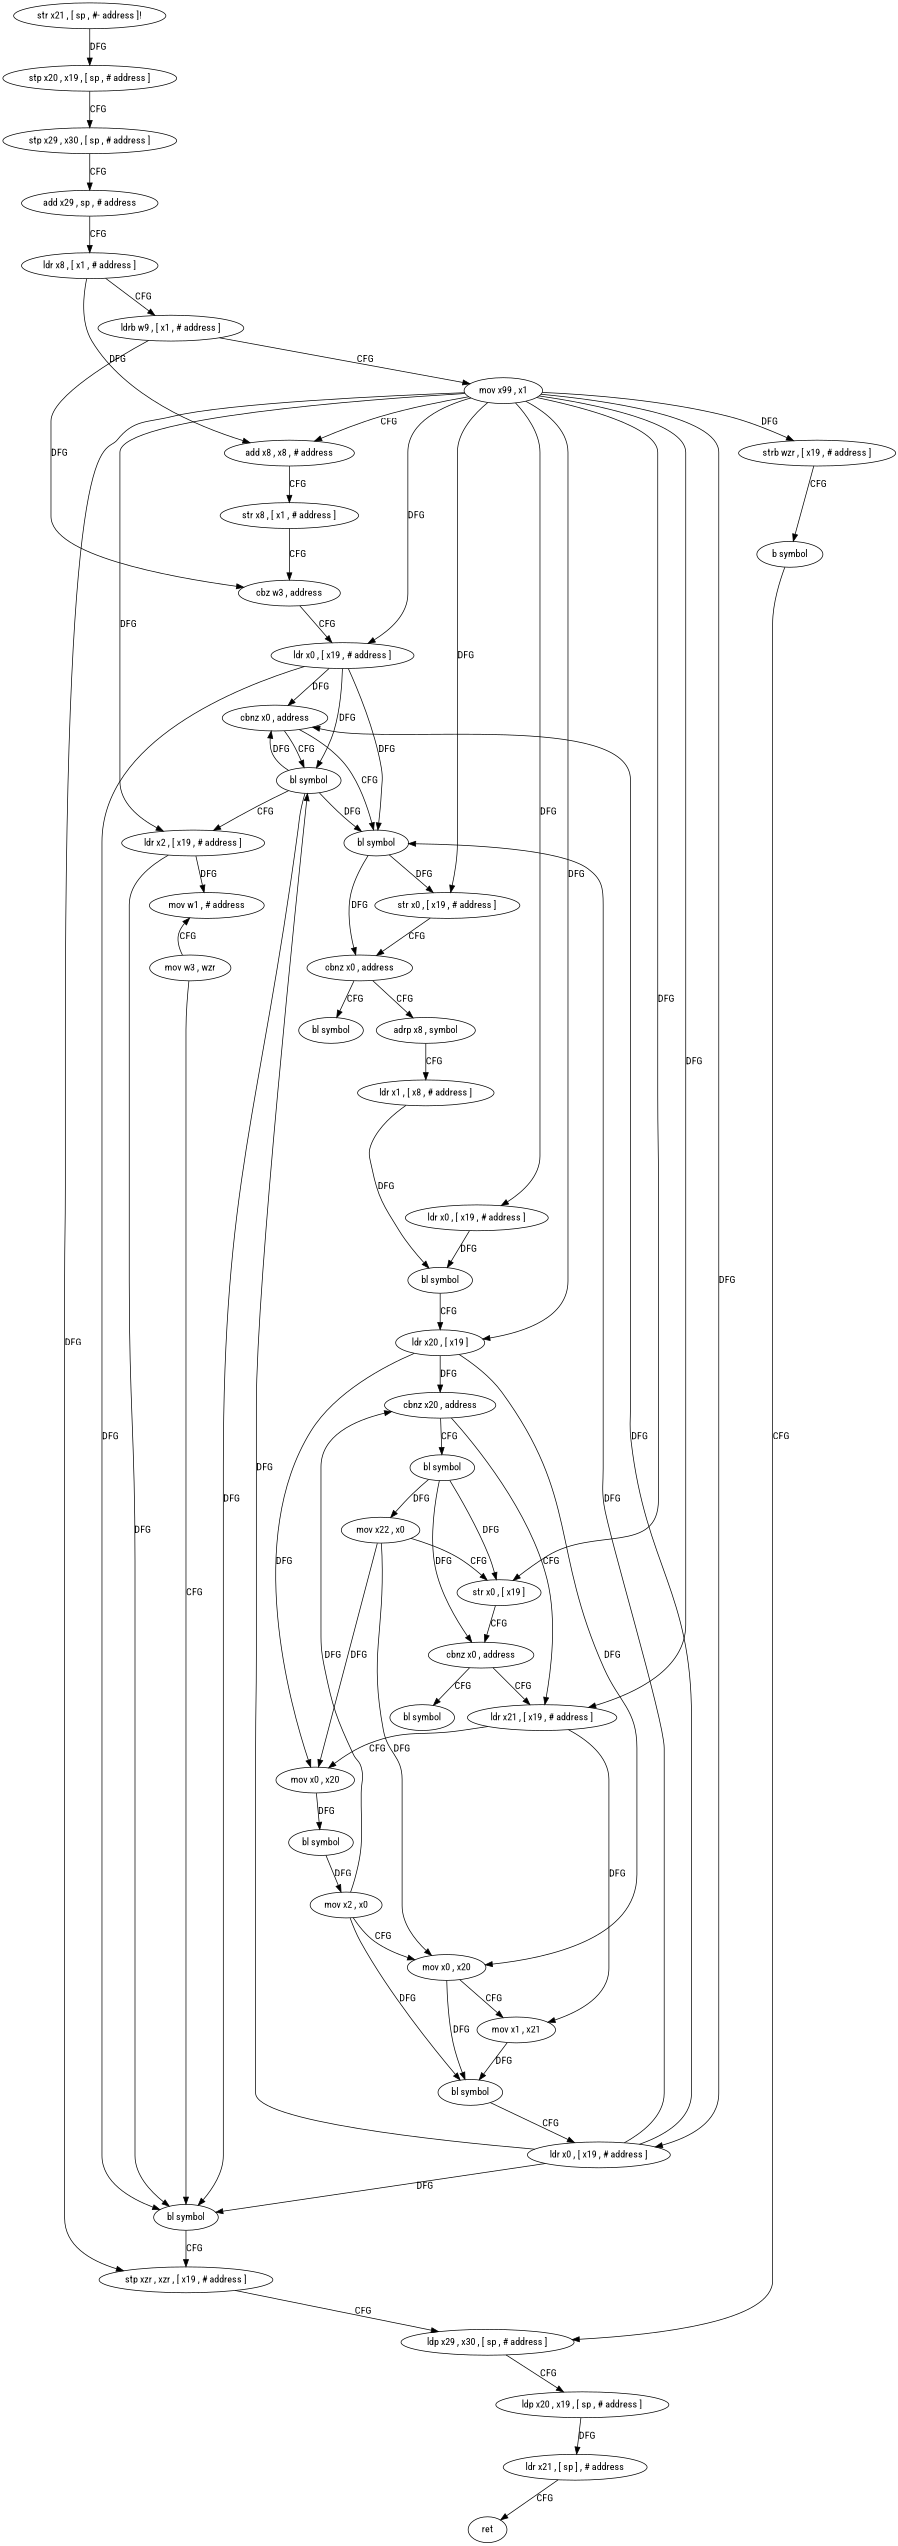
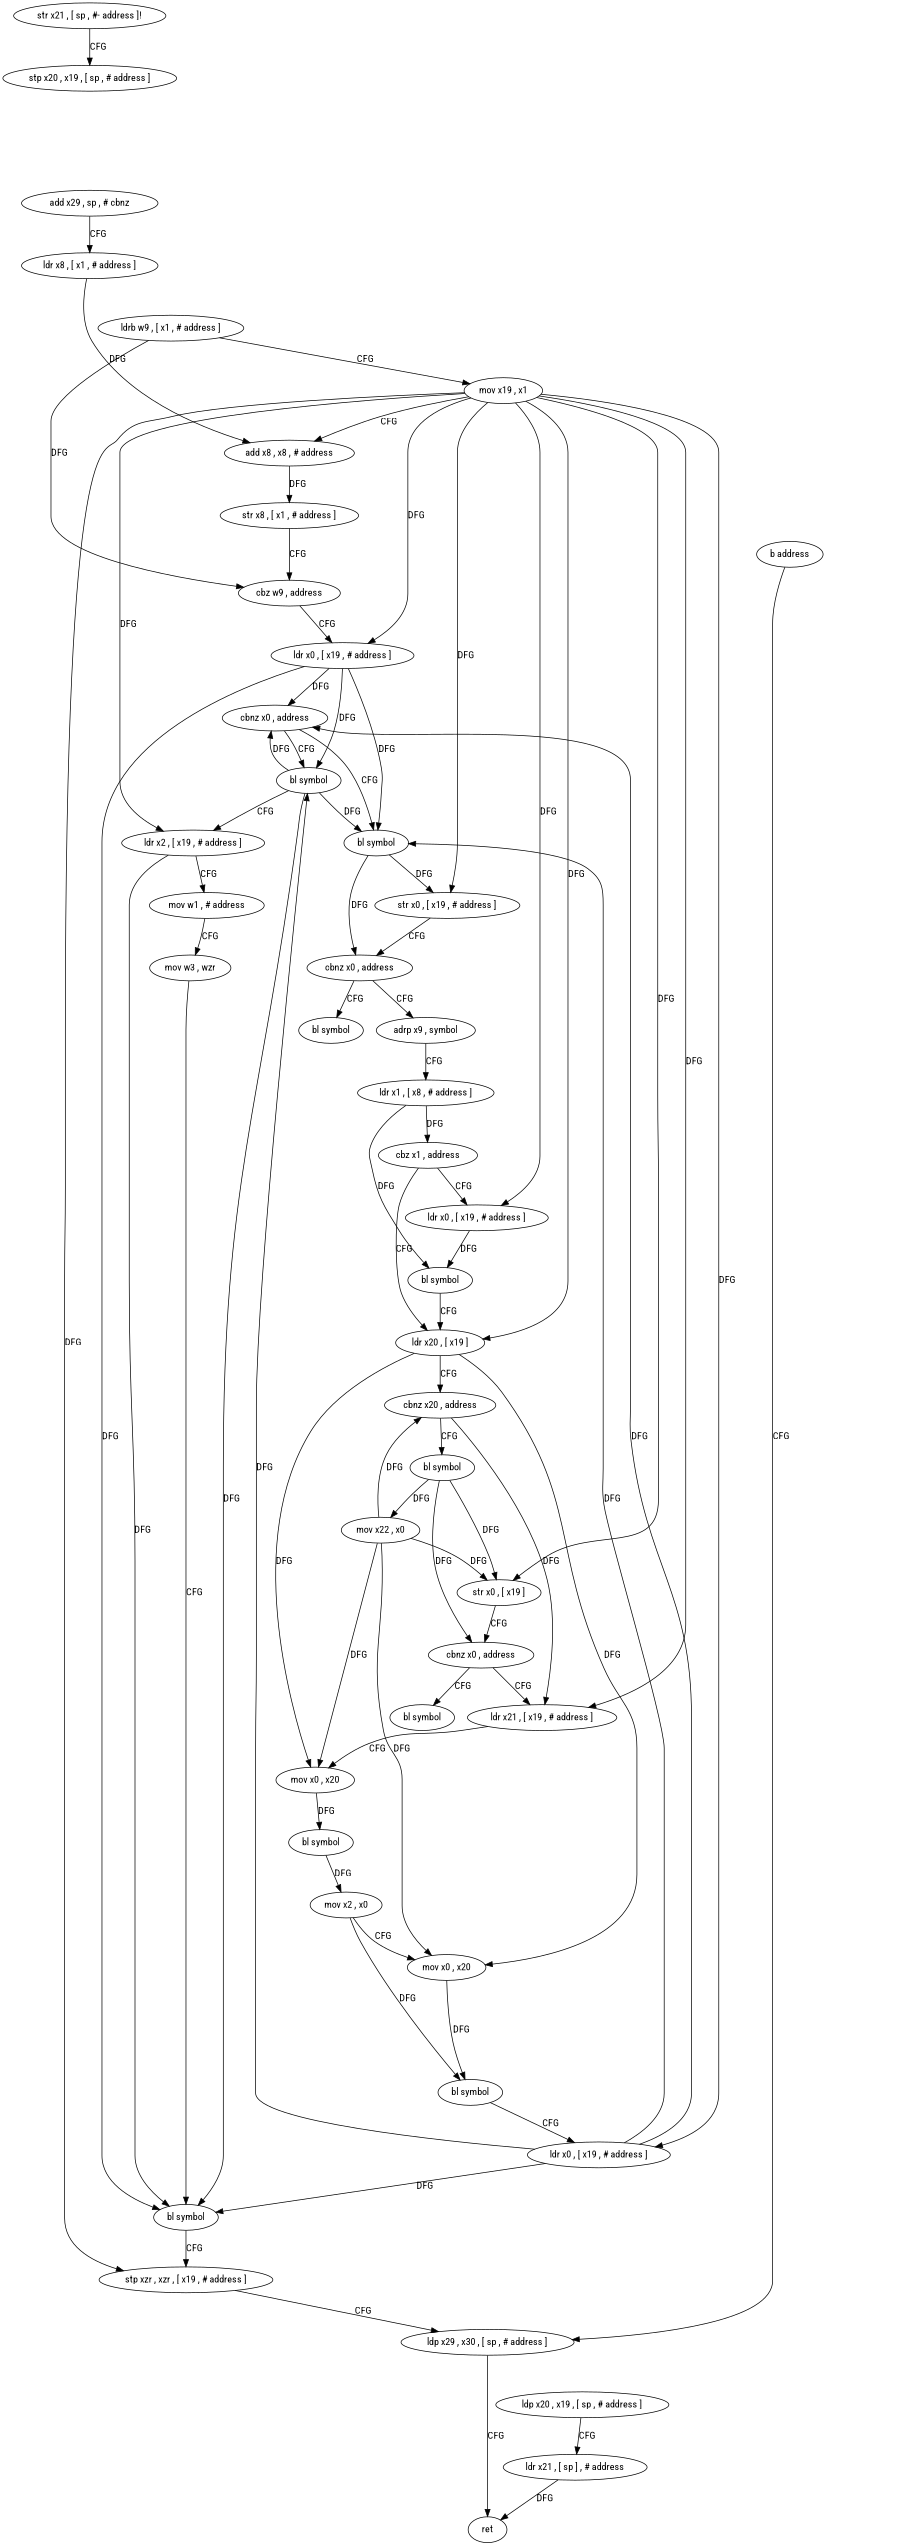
edge "str x21 , [ sp , #- address ]!" -> "stp x20 , x19 , [ sp , # address ]": label "DFG" -> "CFG"
node "stp x29 , x30 , [ sp , # address ]": removed
node "add x29 , sp , # address": label "add x29 , sp , # address" -> "add x29 , sp , # cbnz"
edge "ldr x8 , [ x1 , # address ]" -> "ldrb w9 , [ x1 , # address ]": removed, label "CFG"
node "mov x99 , x1": label "mov x99 , x1" -> "mov x19 , x1"
node "strb wzr , [ x19 , # address ]": removed
edge "add x8 , x8 , # address" -> "str x8 , [ x1 , # address ]": label "CFG" -> "DFG"
node "b symbol": label "b symbol" -> "b address"
node "cbz w3 , address": label "cbz w3 , address" -> "cbz w9 , address"
edge "ldr x2 , [ x19 , # address ]" -> "mov w1 , # address": label "DFG" -> "CFG"
edge "mov w3 , wzr" -> "mov w1 , # address": reversed
node "adrp x8 , symbol": label "adrp x8 , symbol" -> "adrp x9 , symbol"
node "cbz x1 , address": added
edge "ldr x20 , [ x19 ]" -> "cbnz x20 , address": label "DFG" -> "CFG"
edge "mov x22 , x0" -> "str x0 , [ x19 ]": label "CFG" -> "DFG"
edge "cbnz x20 , address" -> "ldr x21 , [ x19 , # address ]": label "CFG" -> "DFG"
edge "mov x2 , x0" -> "cbnz x20 , address": now "mov x22 , x0" -> "cbnz x20 , address"
node "mov x1 , x21": removed
edge "ldp x29 , x30 , [ sp , # address ]" -> "ldp x20 , x19 , [ sp , # address ]": now "ldp x29 , x30 , [ sp , # address ]" -> "ret"
edge "ldp x20 , x19 , [ sp , # address ]" -> "ldr x21 , [ sp ] , # address": label "DFG" -> "CFG"
edge "ldr x21 , [ sp ] , # address" -> "ret": label "CFG" -> "DFG"
